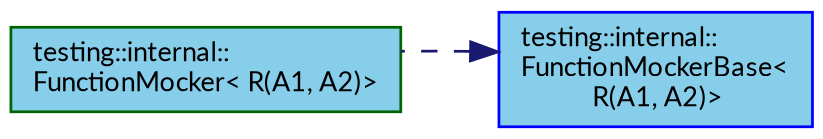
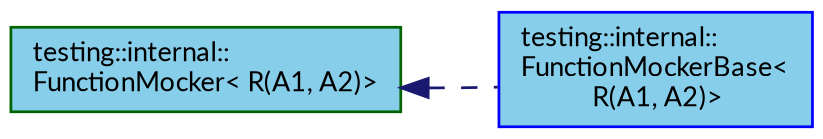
edge "testing::internal:: FunctionMocker< R(A1, A2)>" -> "testing::internal:: FunctionMockerBase< R(A1, A2)>": reversed
